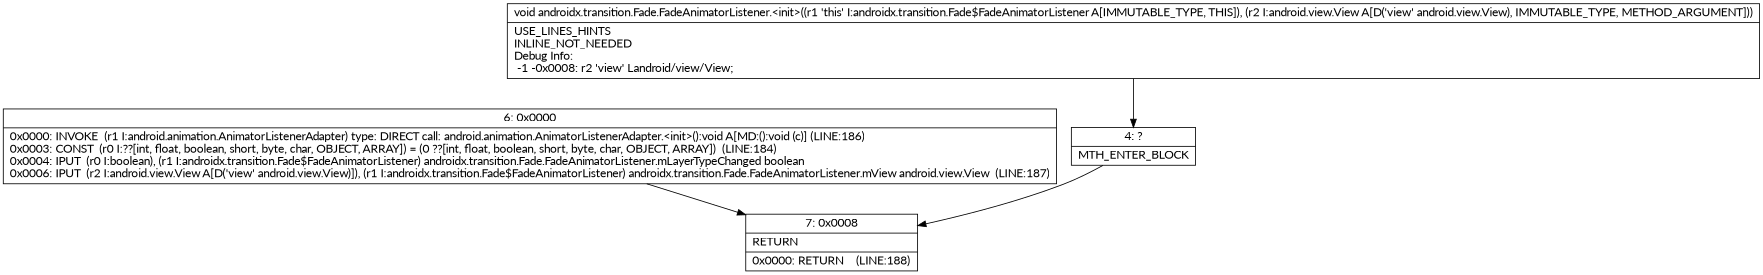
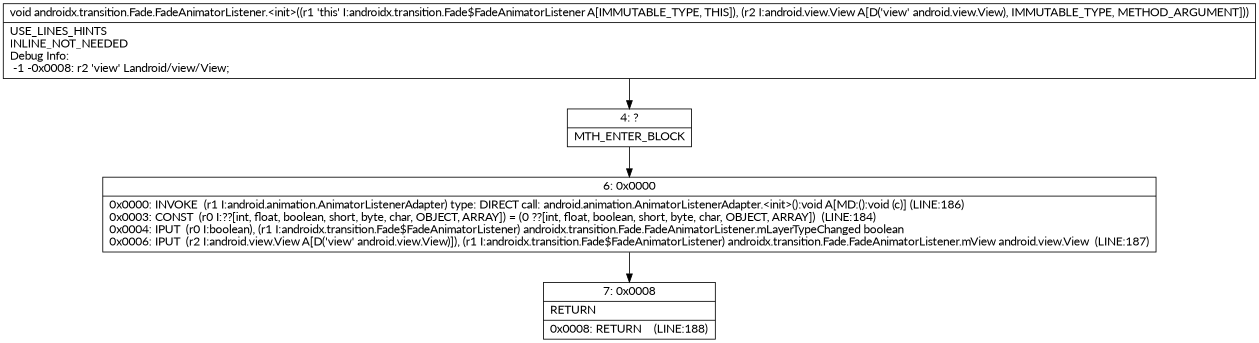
edge "4: ?" -> "7: 0x0008": now "4: ?" -> "6: 0x0000"
node "7: 0x0008": text "0x0000: RETURN    (LINE:188)" -> "0x0008: RETURN    (LINE:188)"
